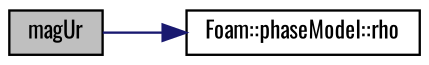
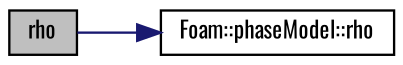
node "magUr": label "magUr" -> "rho"
